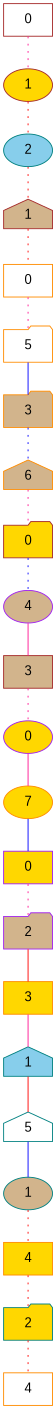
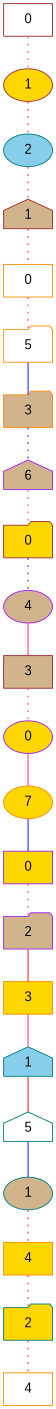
node "6": color darkorange -> purple
